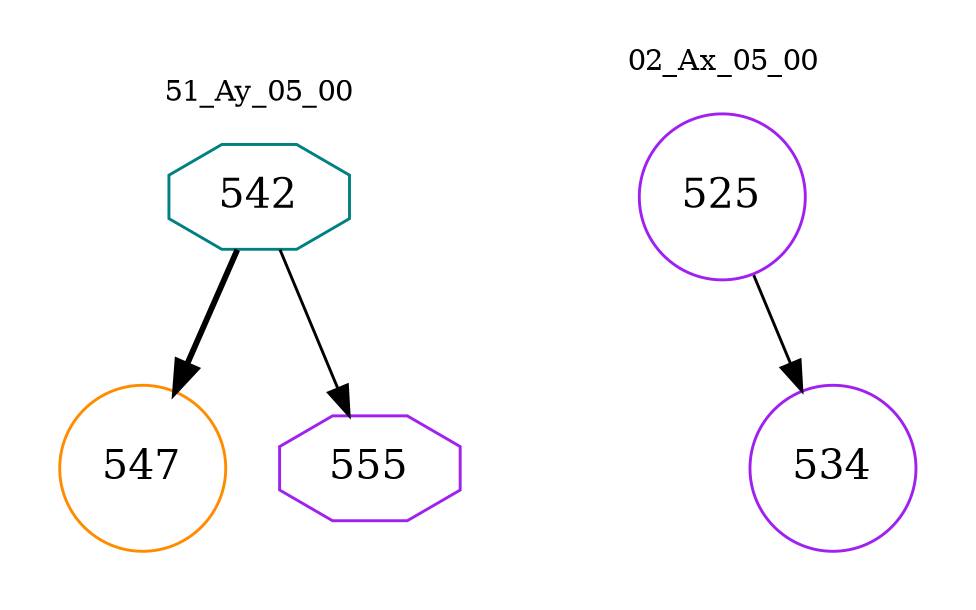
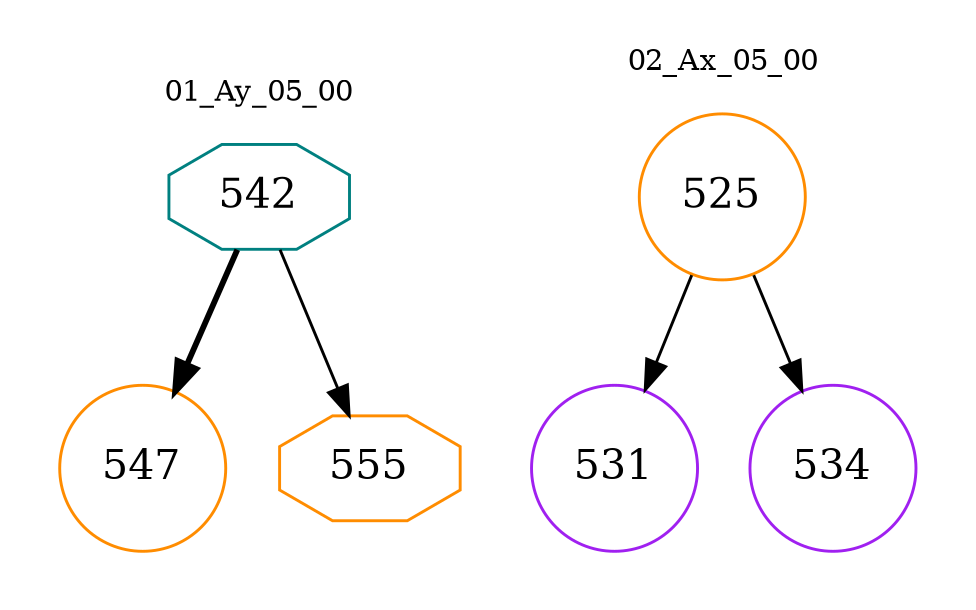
cluster "51_Ay_05_00": label "51_Ay_05_00" -> "01_Ay_05_00"
node "525": color purple -> darkorange
node "555": color purple -> darkorange
node "531": added
